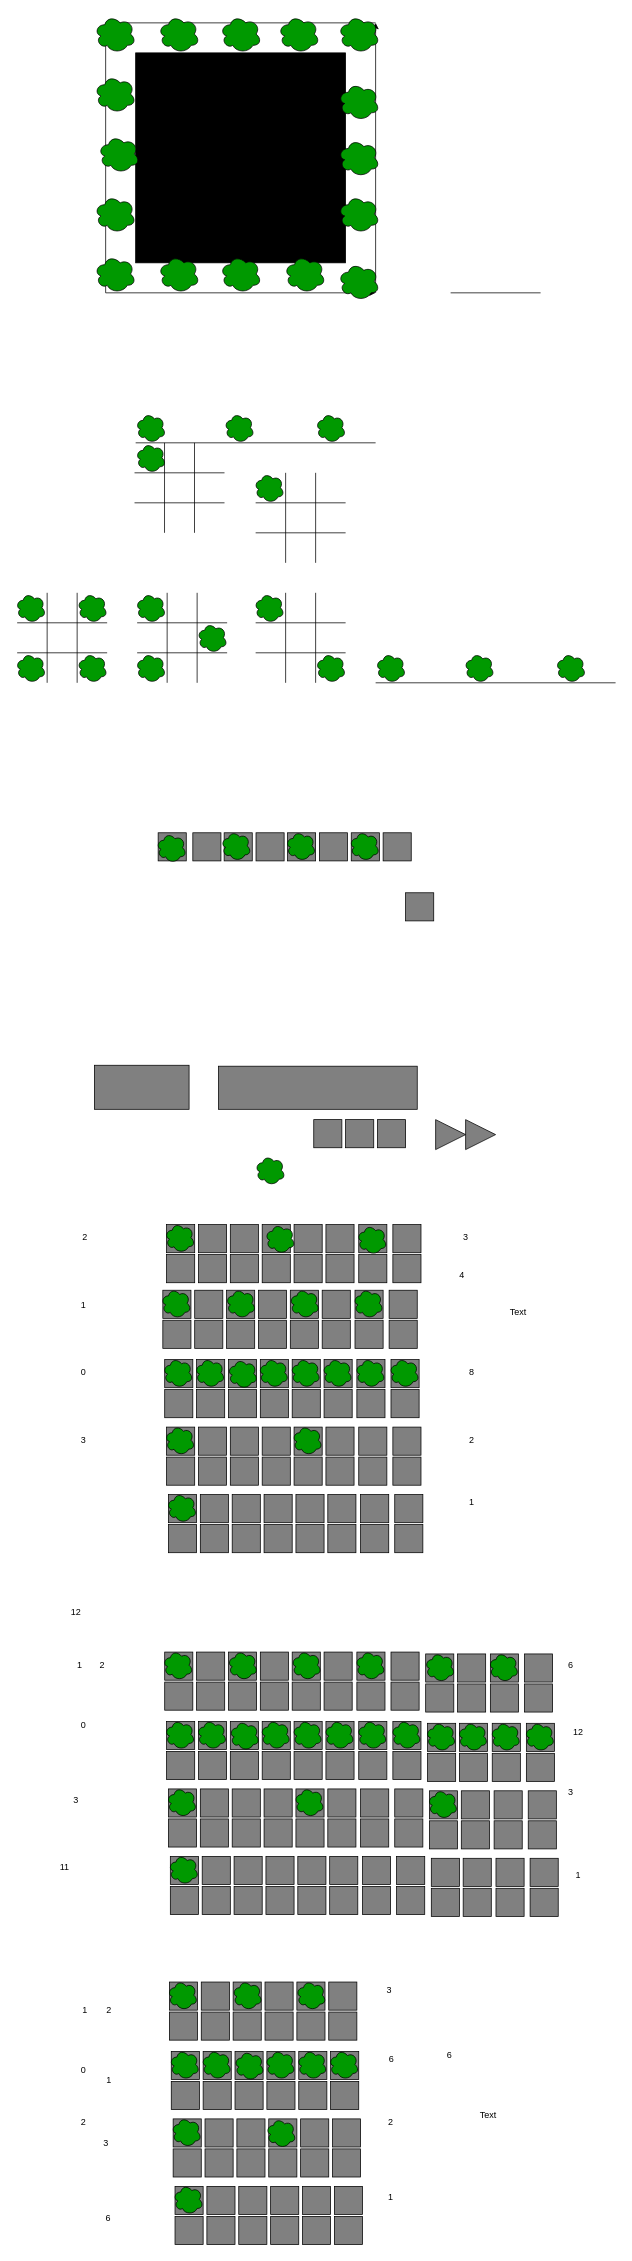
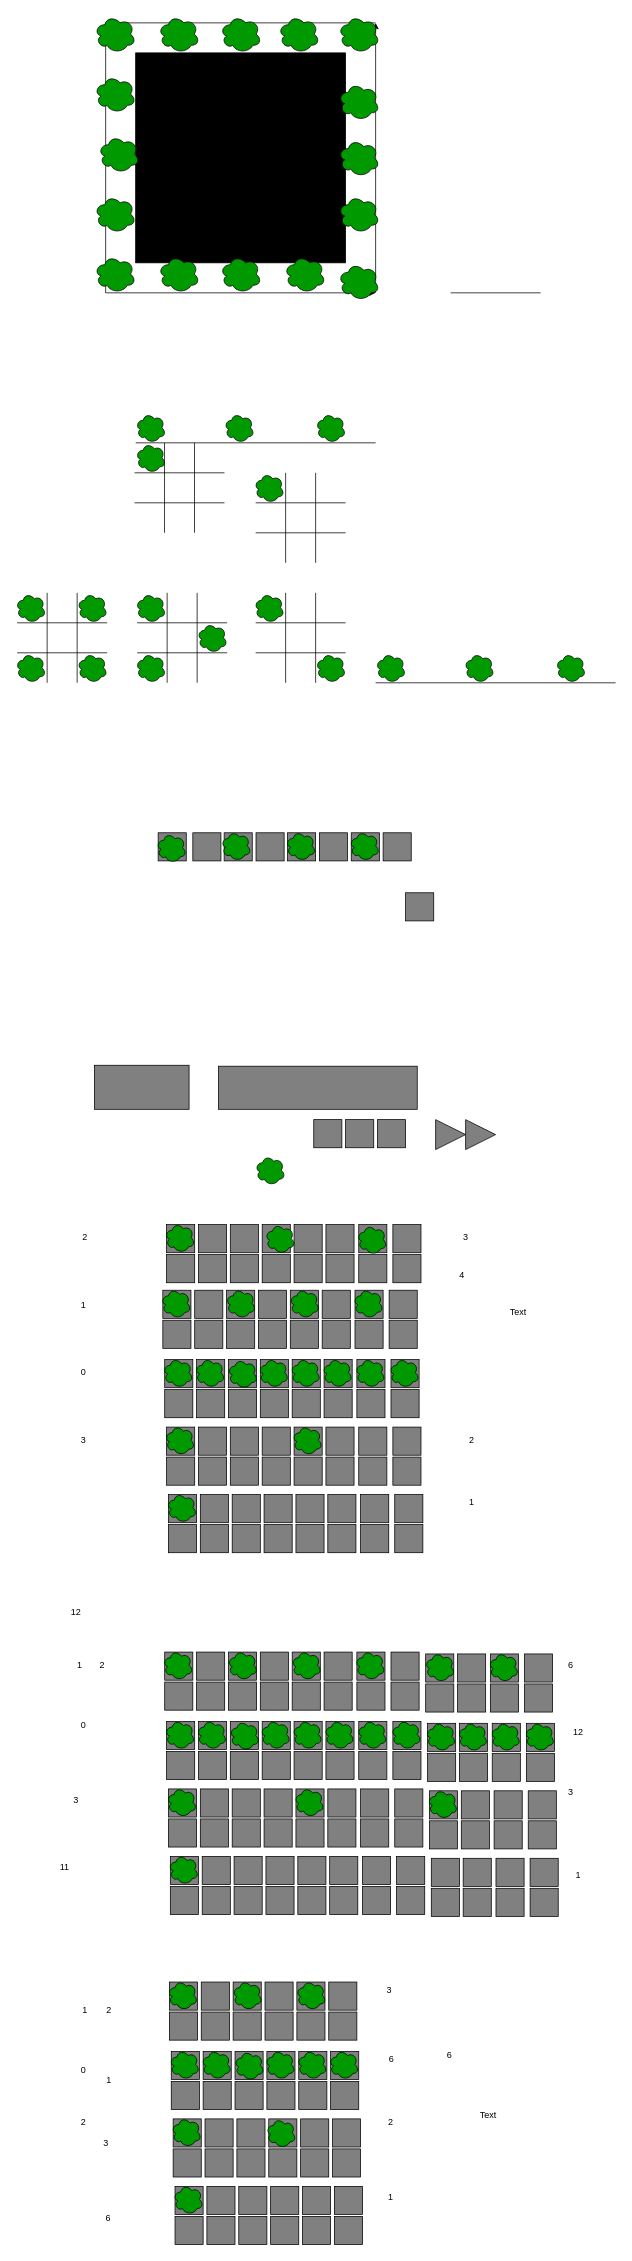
node "8": removed
